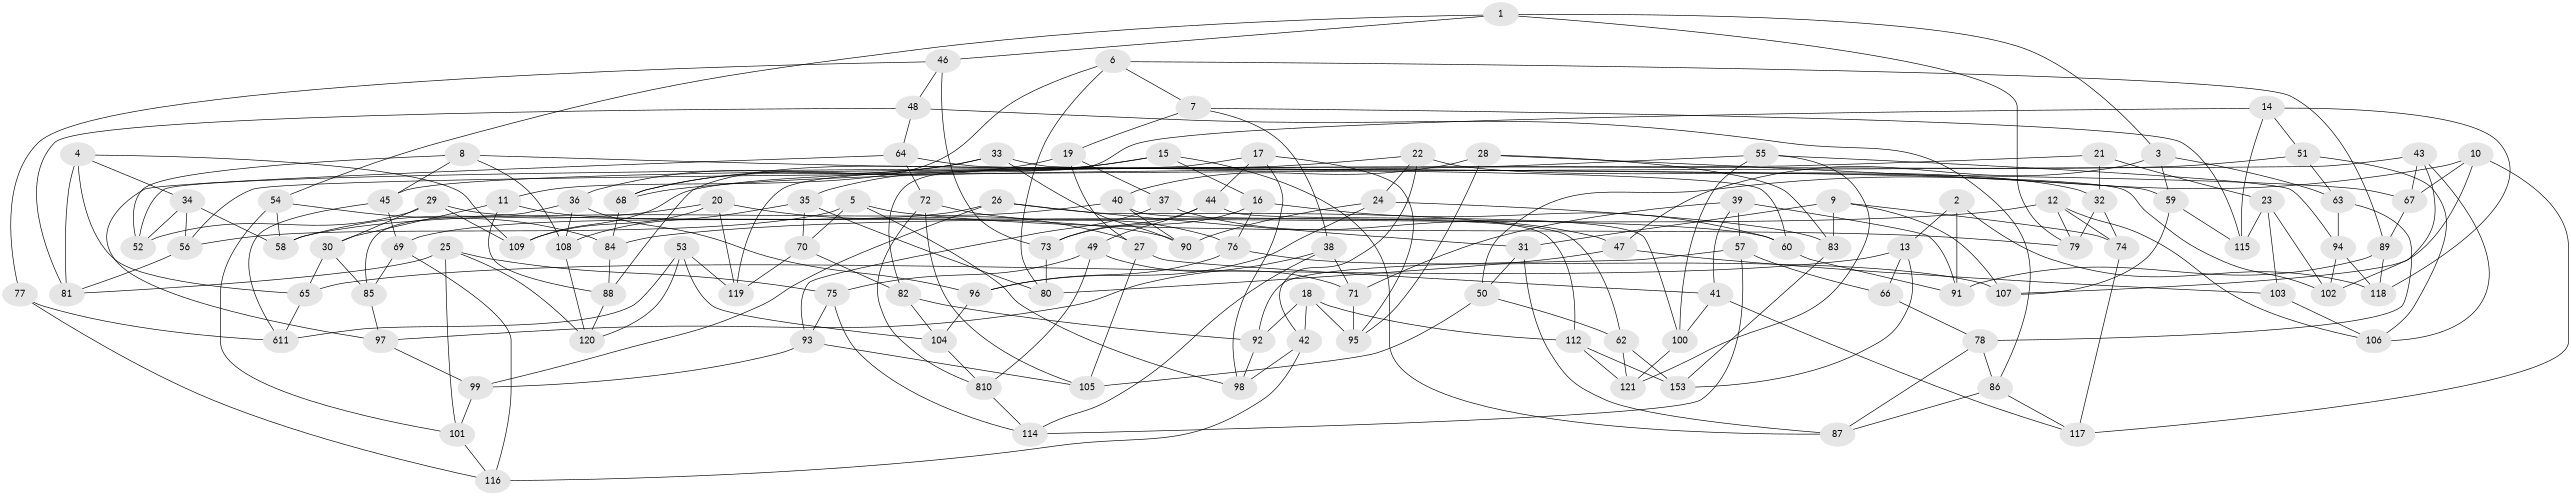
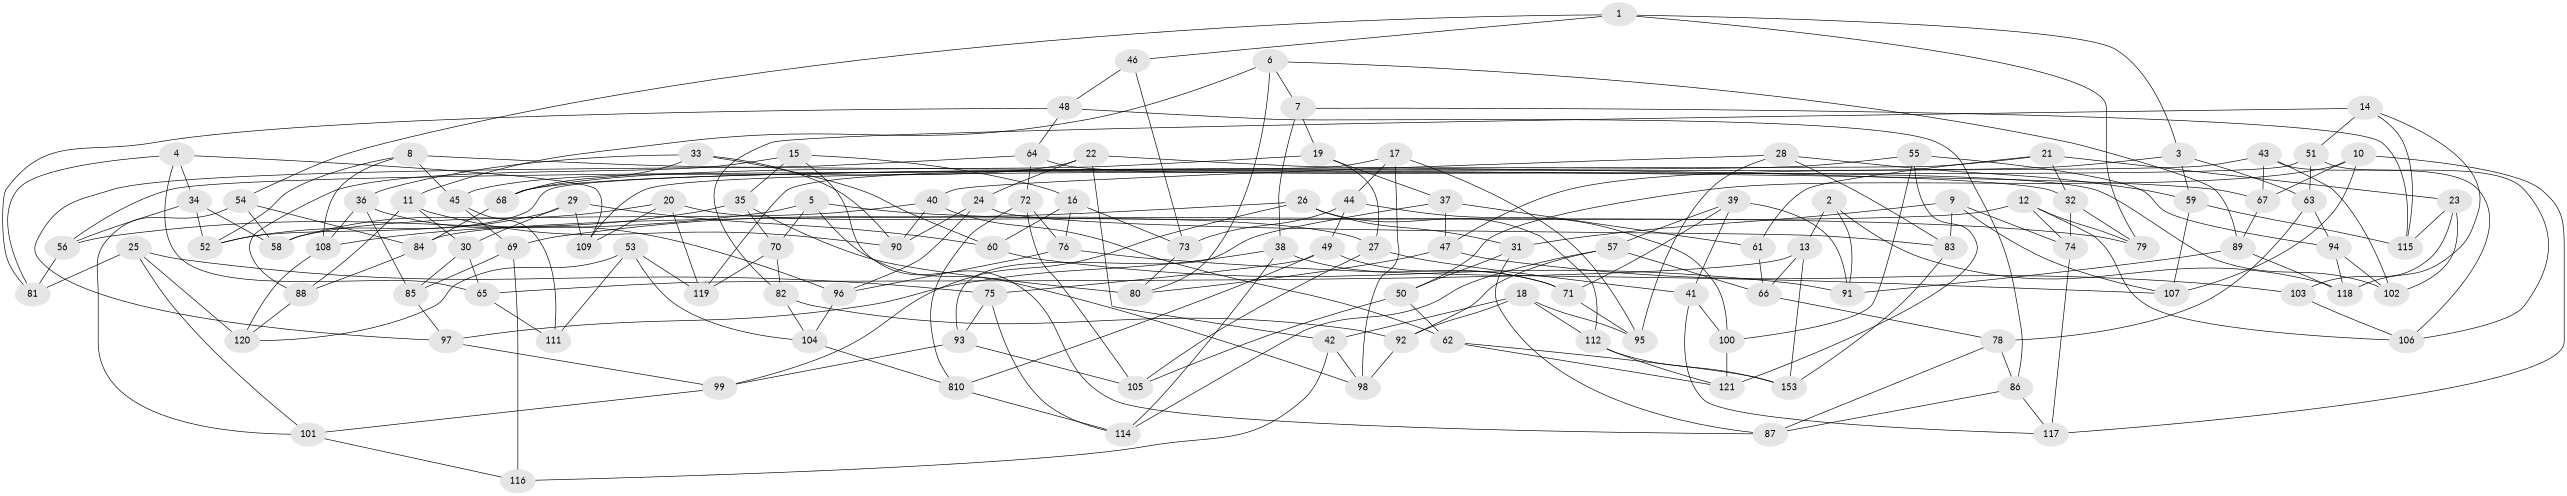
node "61": added
node "77": removed
node "611": label "611" -> "111"
